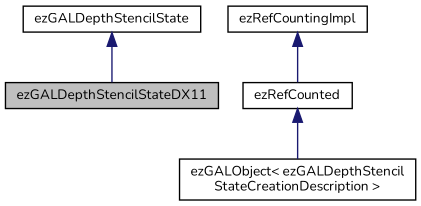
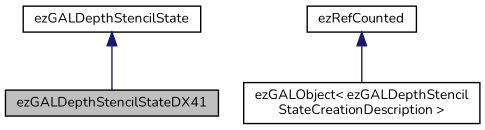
node "ezRefCountingImpl": removed
node "ezGALDepthStencilStateDX11": label "ezGALDepthStencilStateDX11" -> "ezGALDepthStencilStateDX41"
